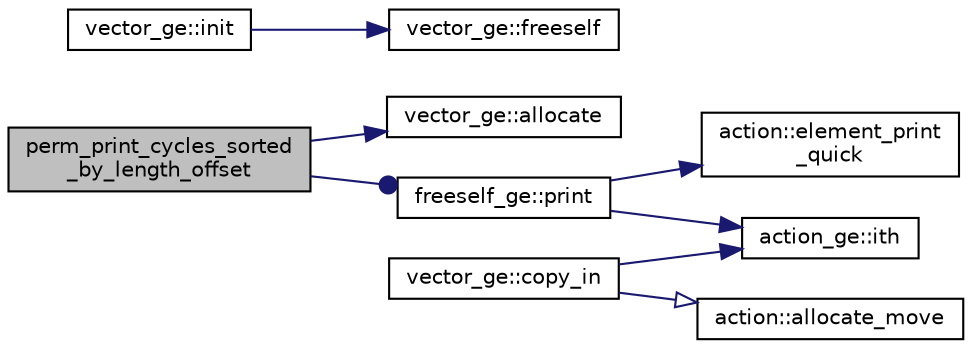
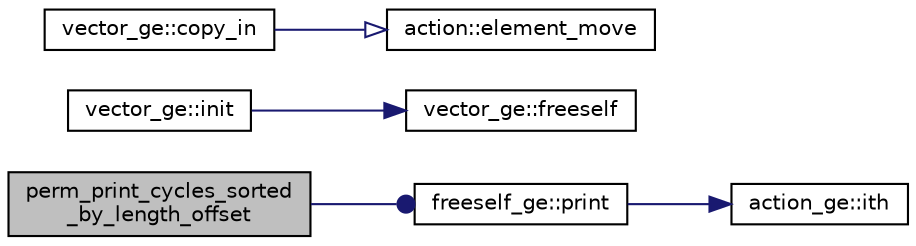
node "vector_ge::allocate": removed
node "action::element_print _quick": removed
edge "vector_ge::copy_in" -> "action_ge::ith": removed
node "action::allocate_move": label "action::allocate_move" -> "action::element_move"
